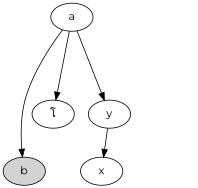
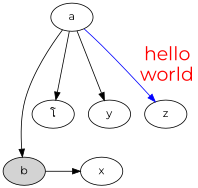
node "z": added
edge "y" -> "x": now "b" -> "x"
